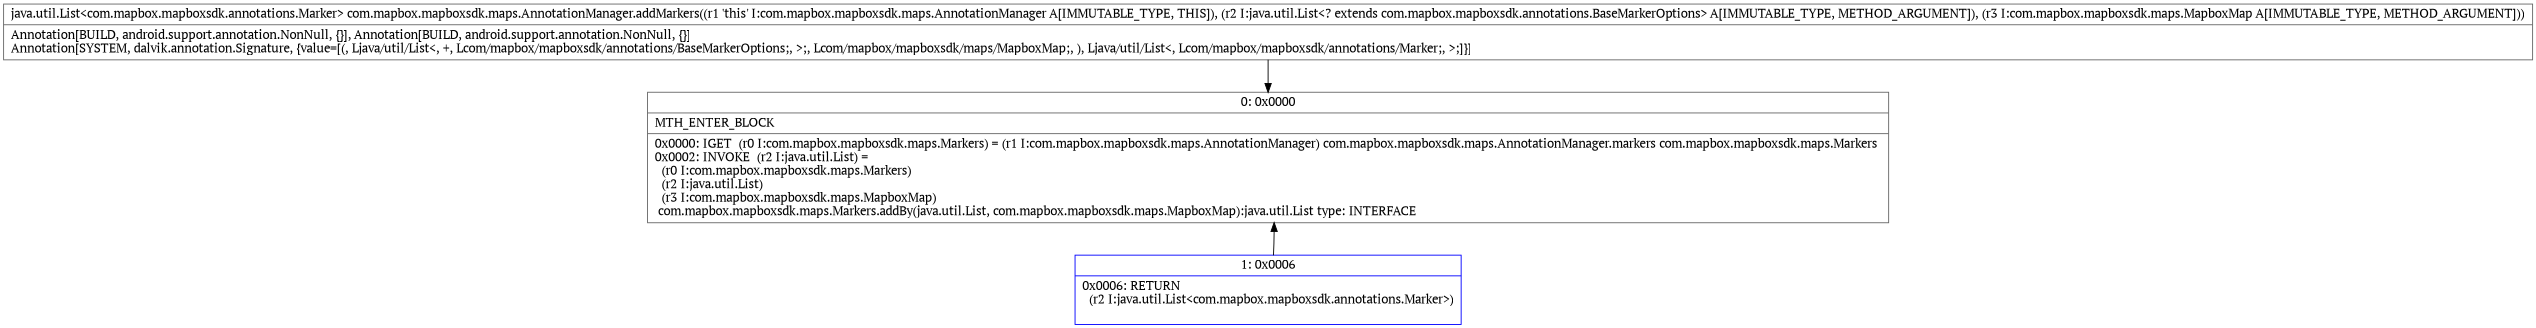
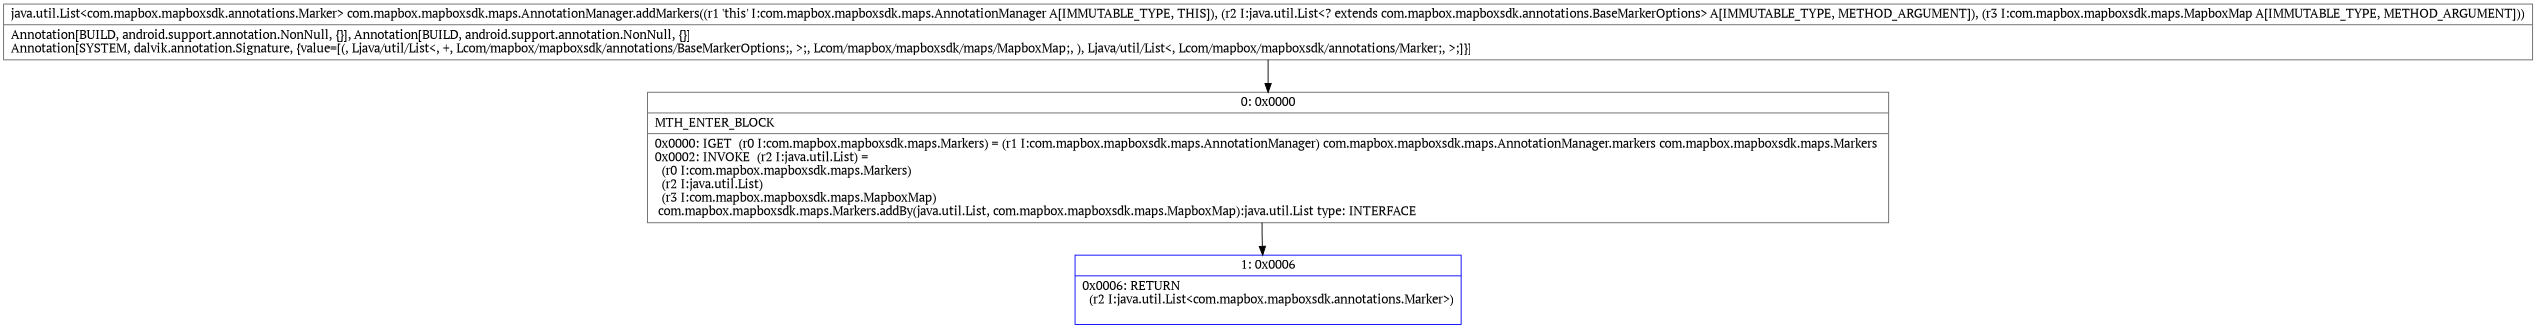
edge "1: 0x0006" -> "0: 0x0000": reversed
